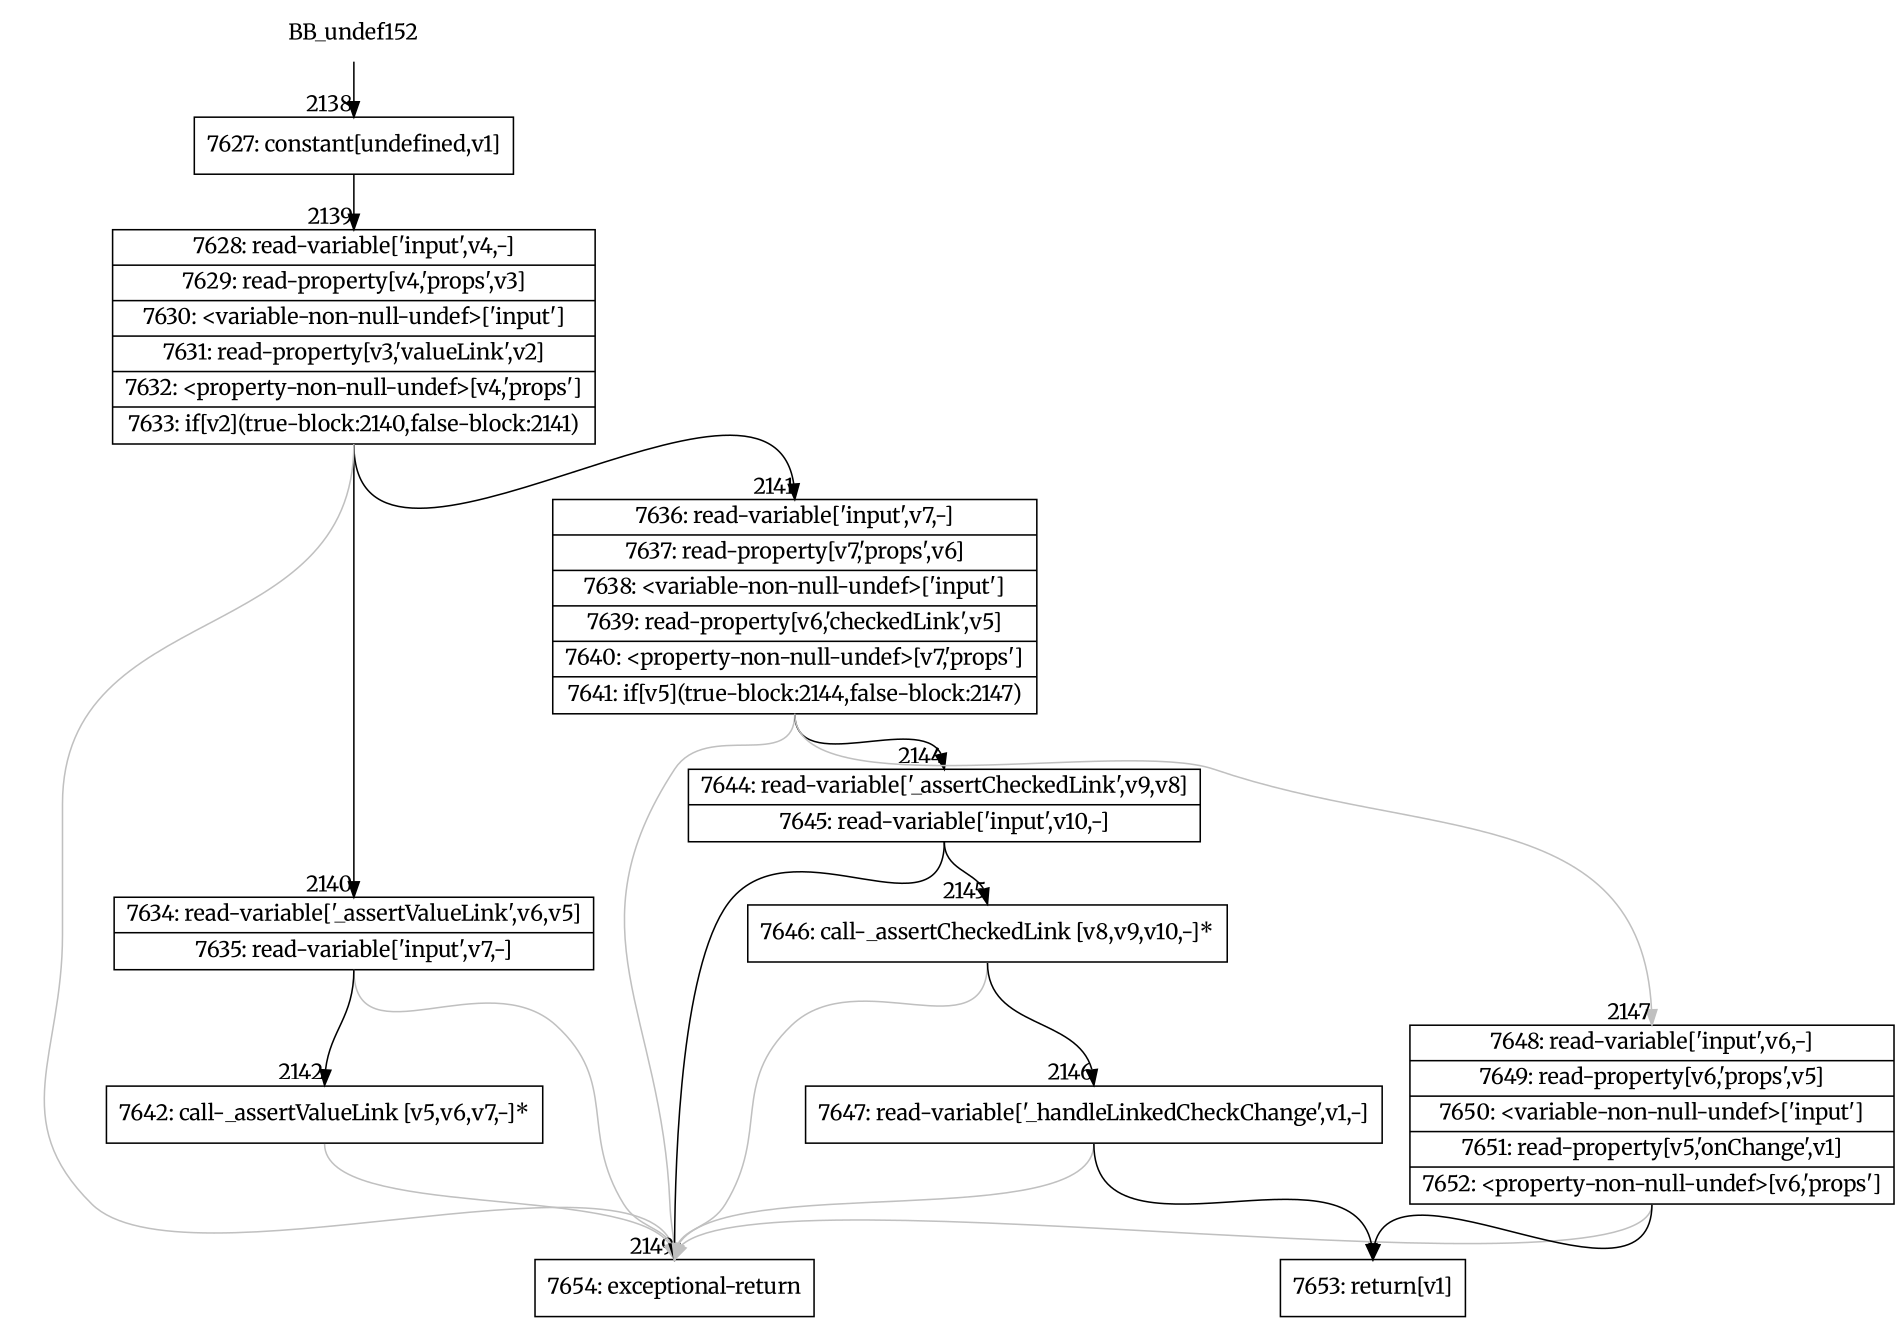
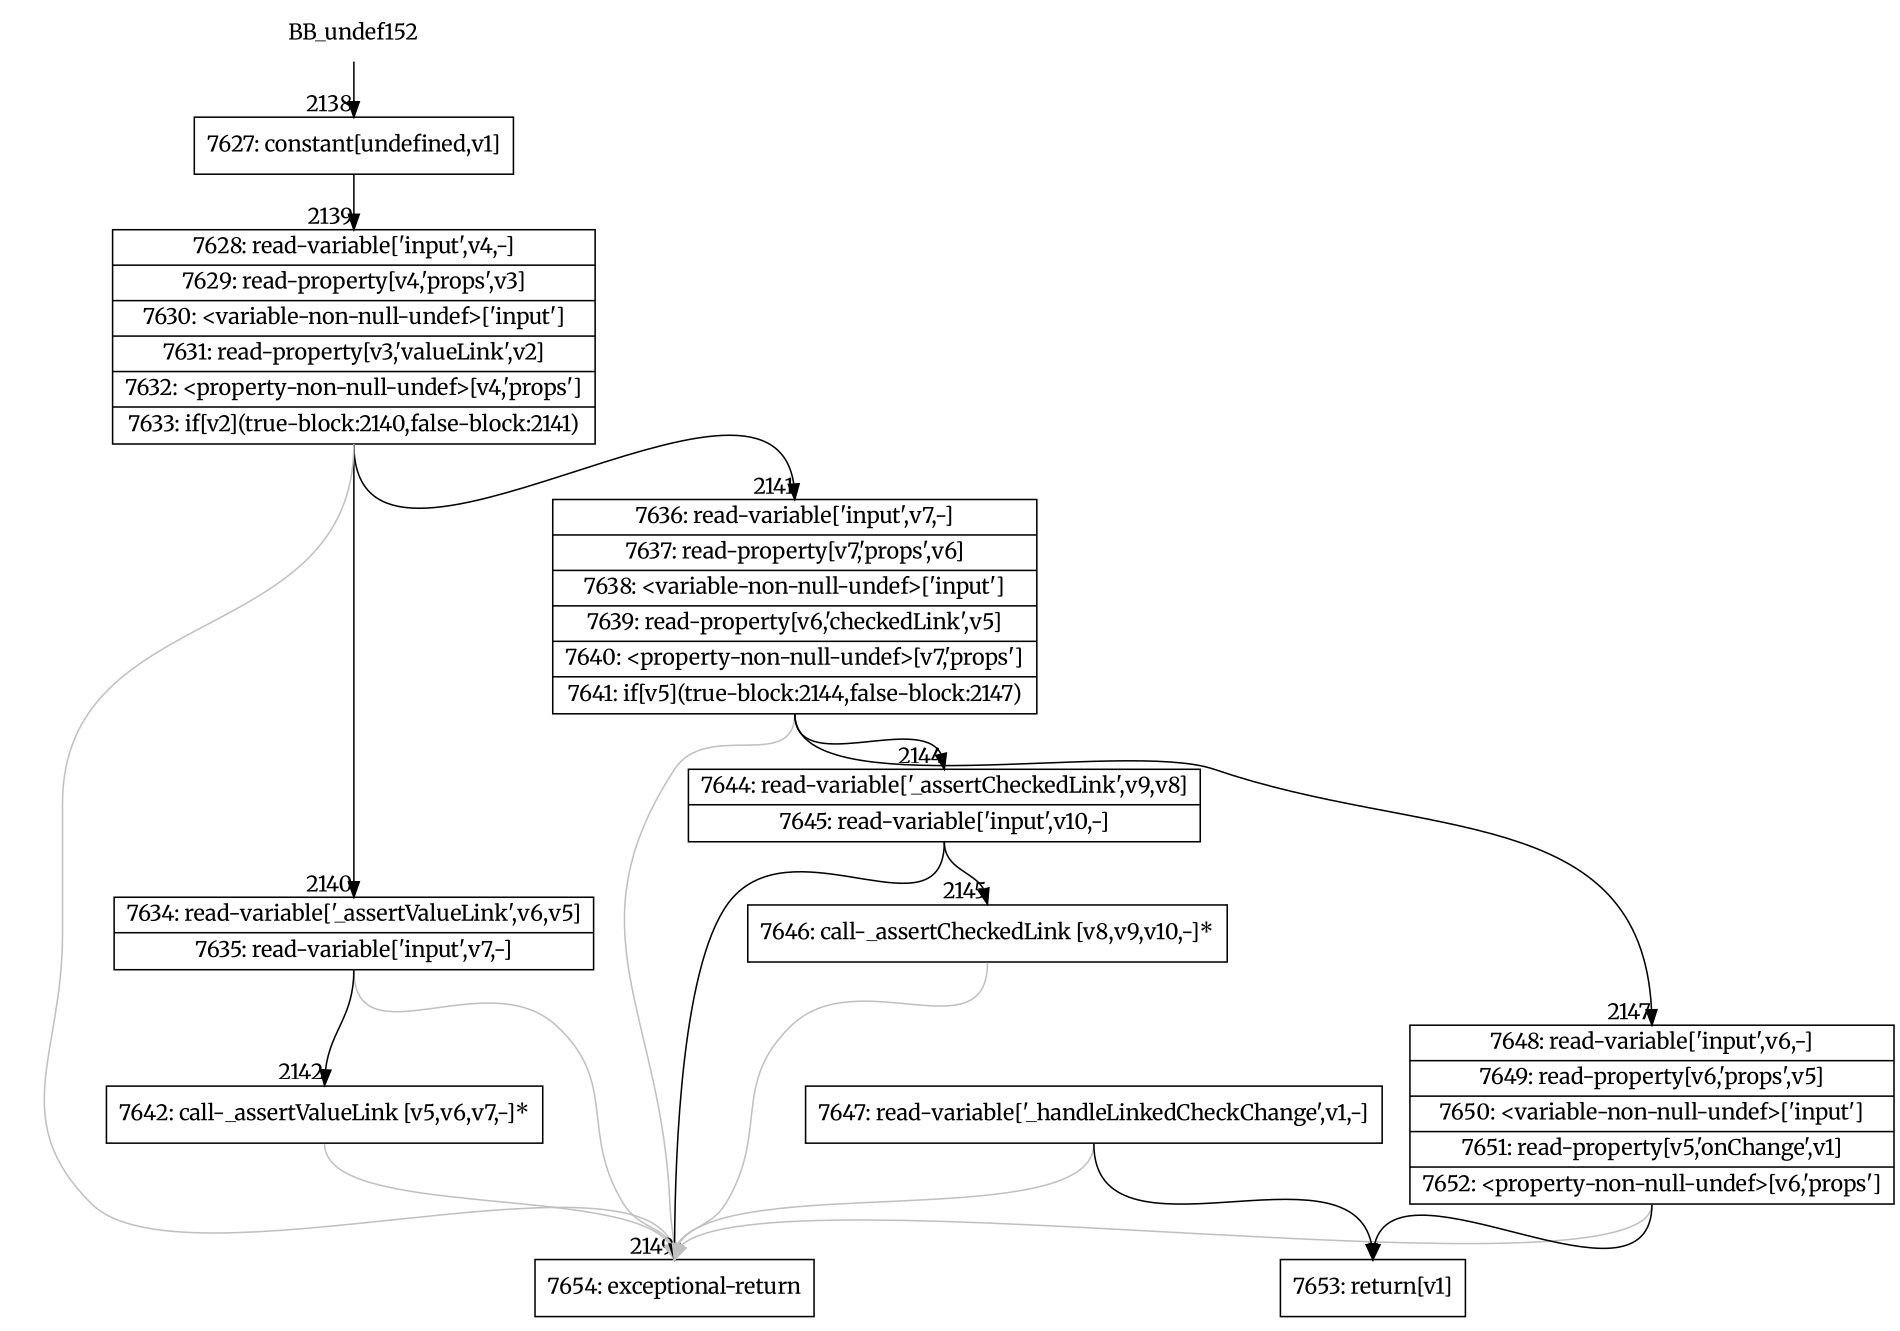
edge "7636: read-variable['input',v7,-]" -> "7648: read-variable['input',v6,-]": color gray -> black
edge "7646: call-_assertCheckedLink [v8,v9,v10,-]*" -> "7647: read-variable['_handleLinkedCheckChange',v1,-]": removed
